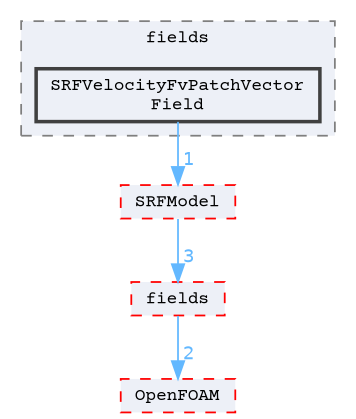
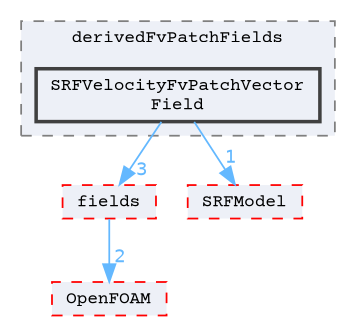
cluster "fields": label "fields" -> "derivedFvPatchFields"
edge "SRFModel" -> "fields": now "SRFVelocityFvPatchVector Field" -> "fields"
